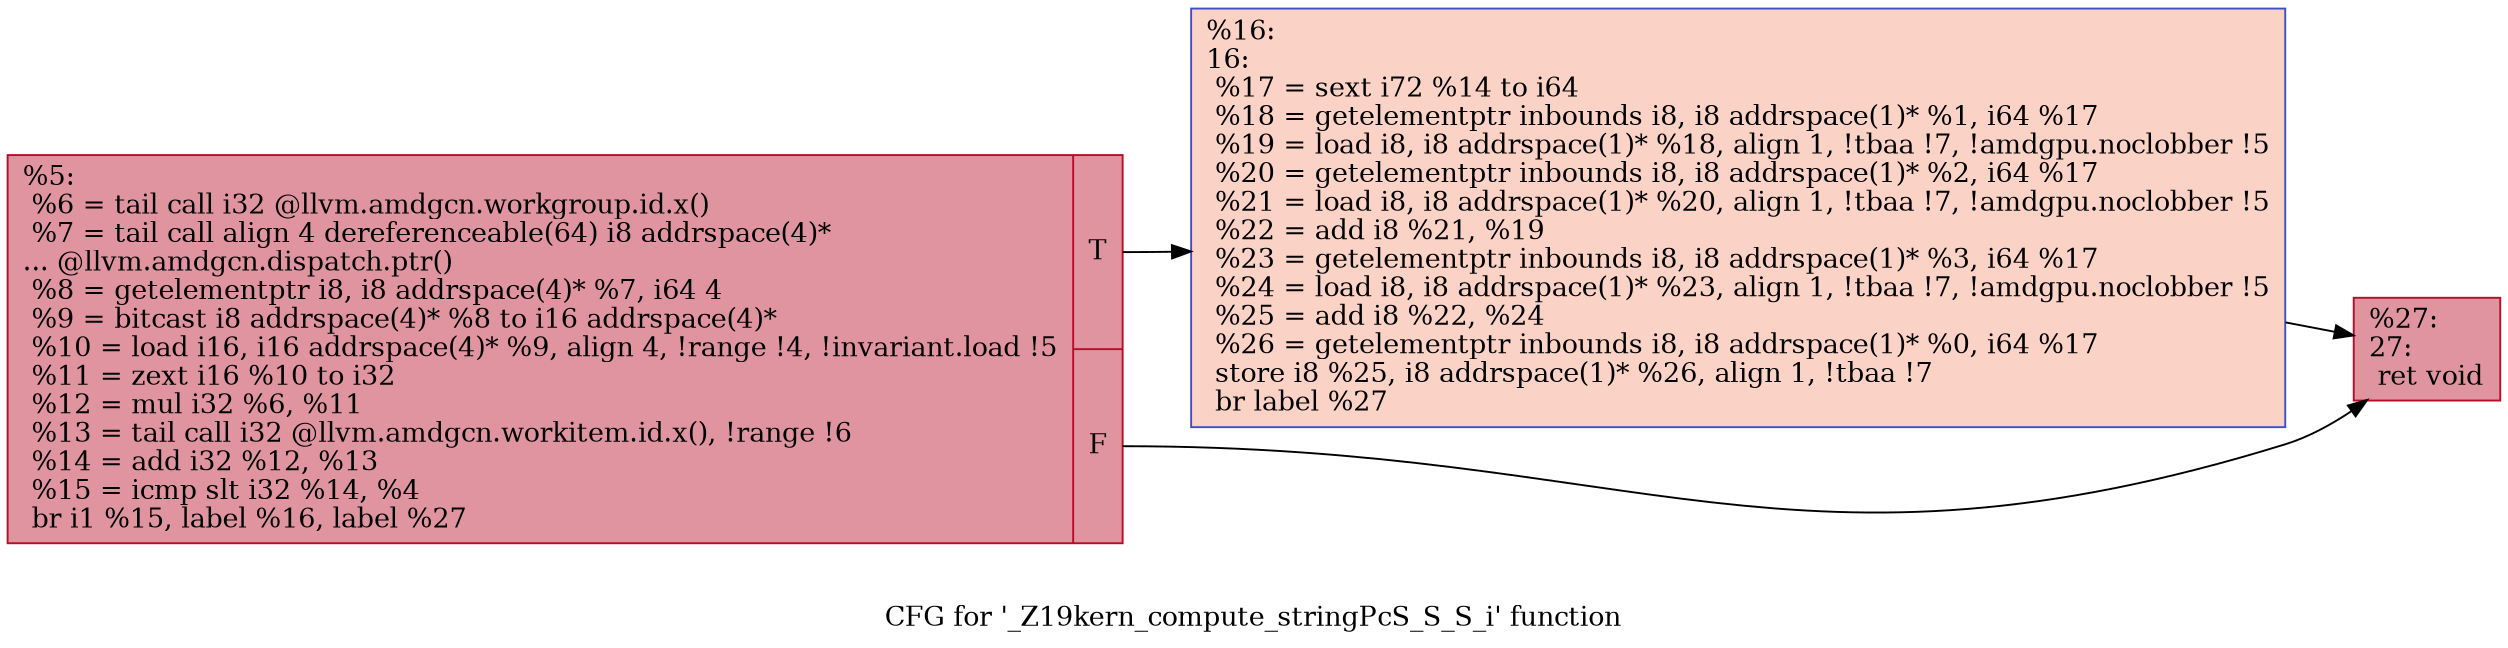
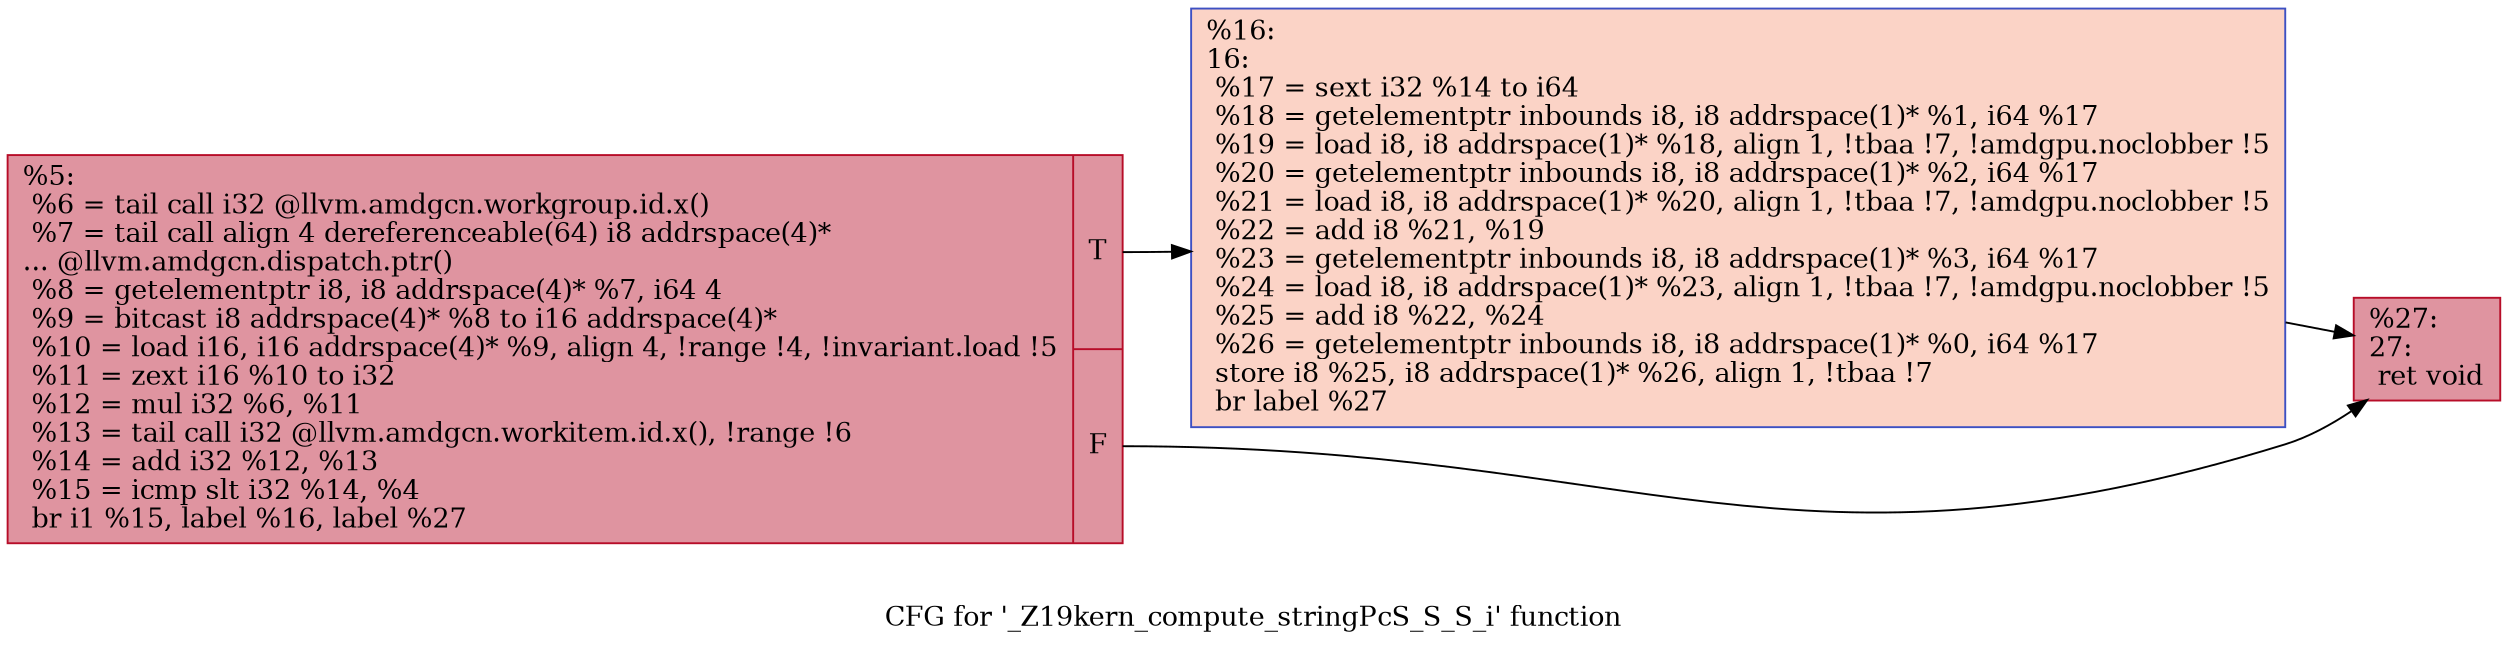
node "%16:": text "%17 = sext i72 %14 to i64" -> "%17 = sext i32 %14 to i64"
